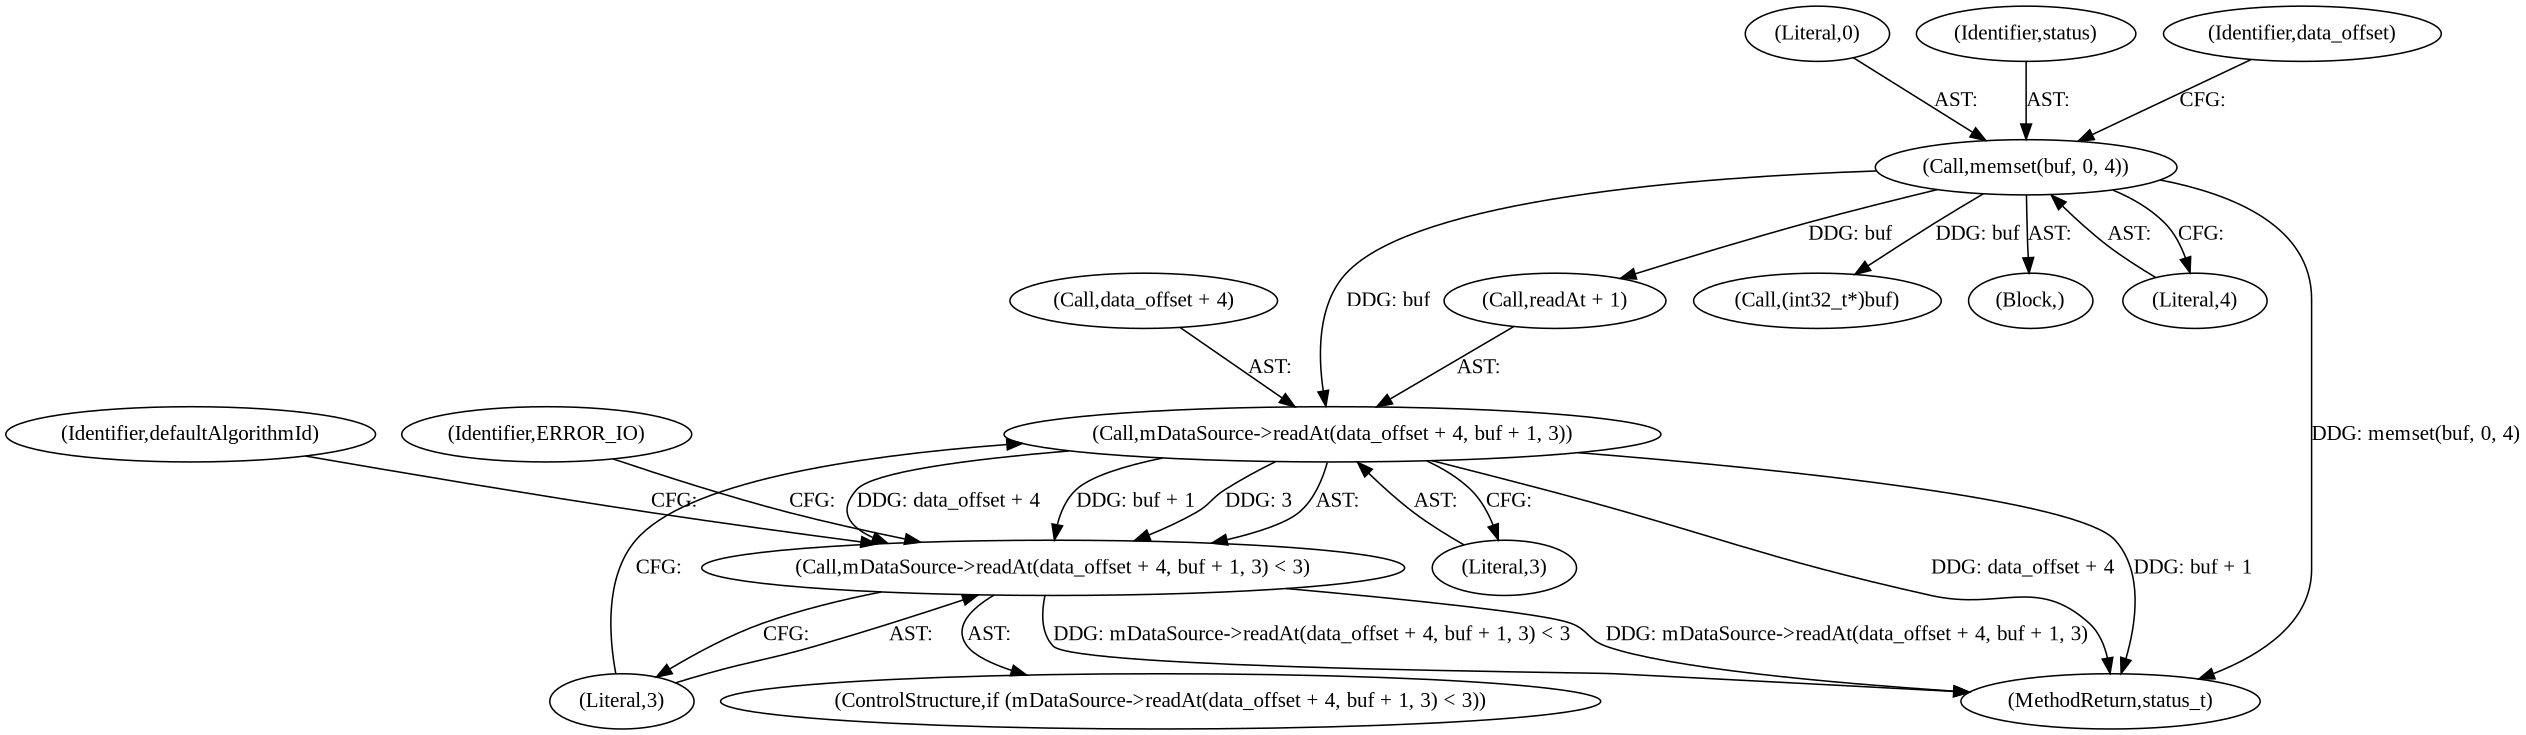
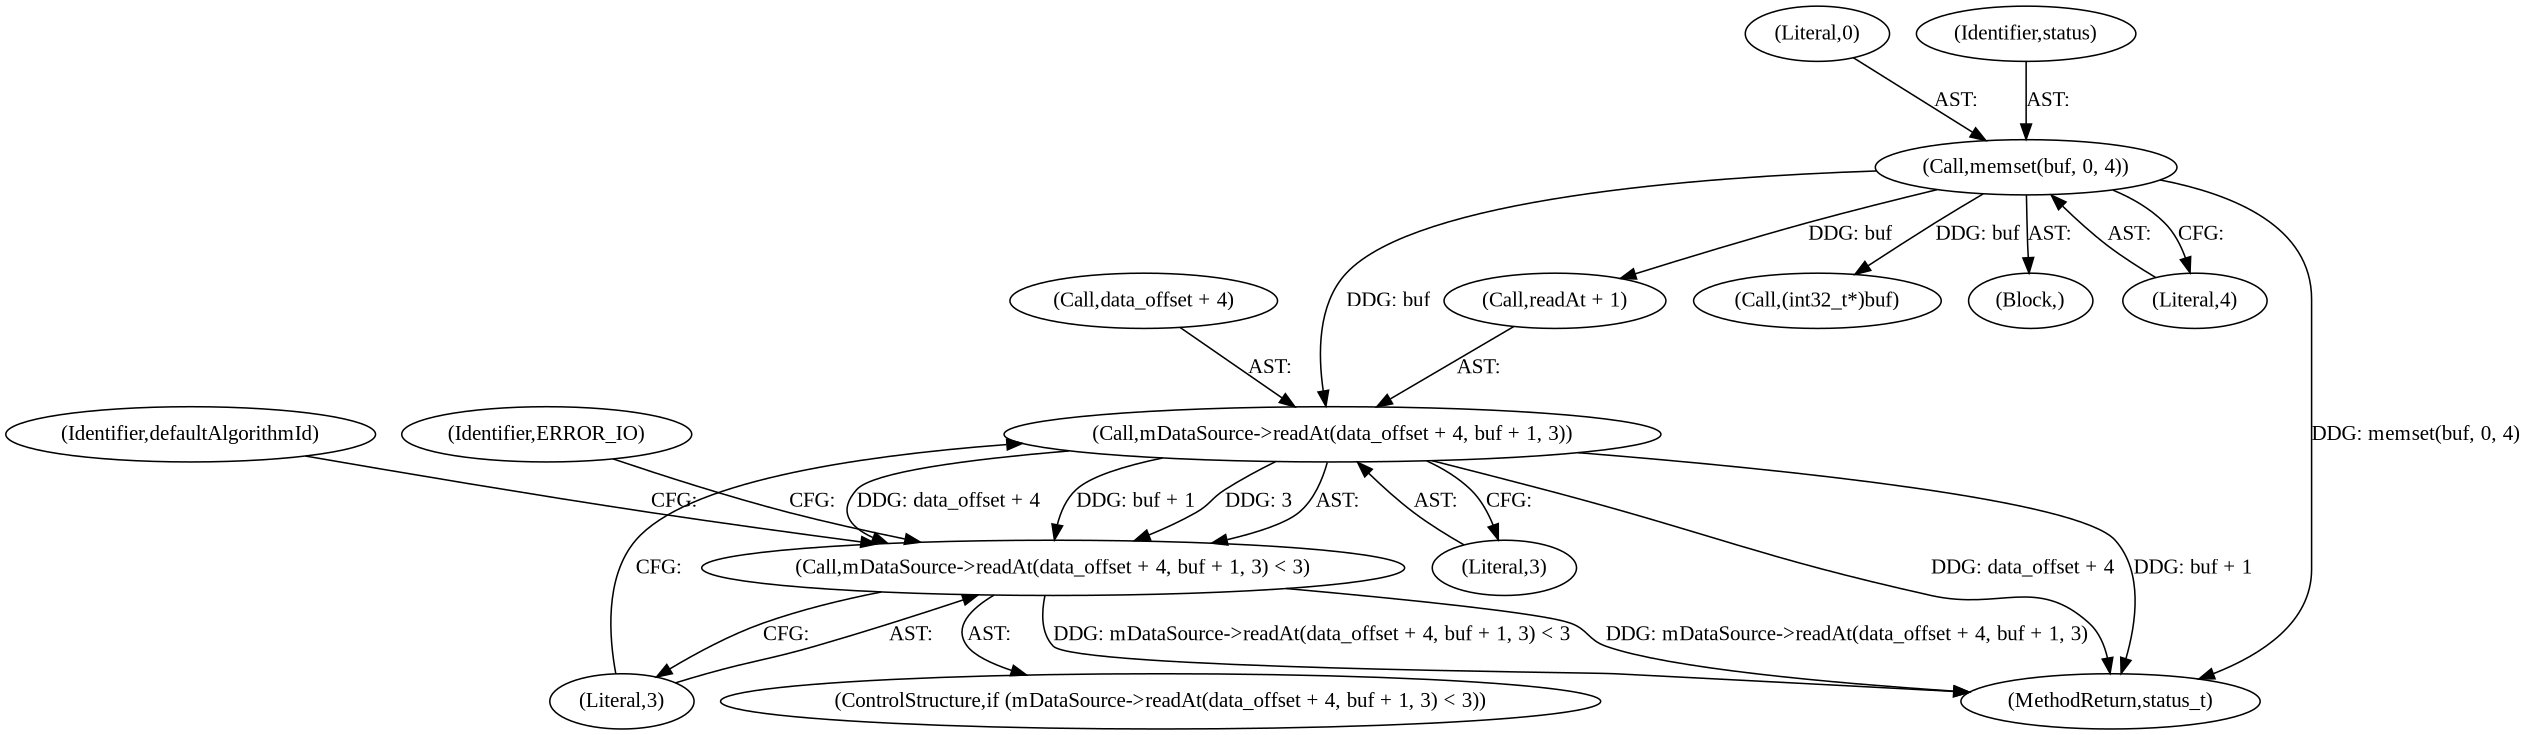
node "(Identifier,data_offset)": removed
